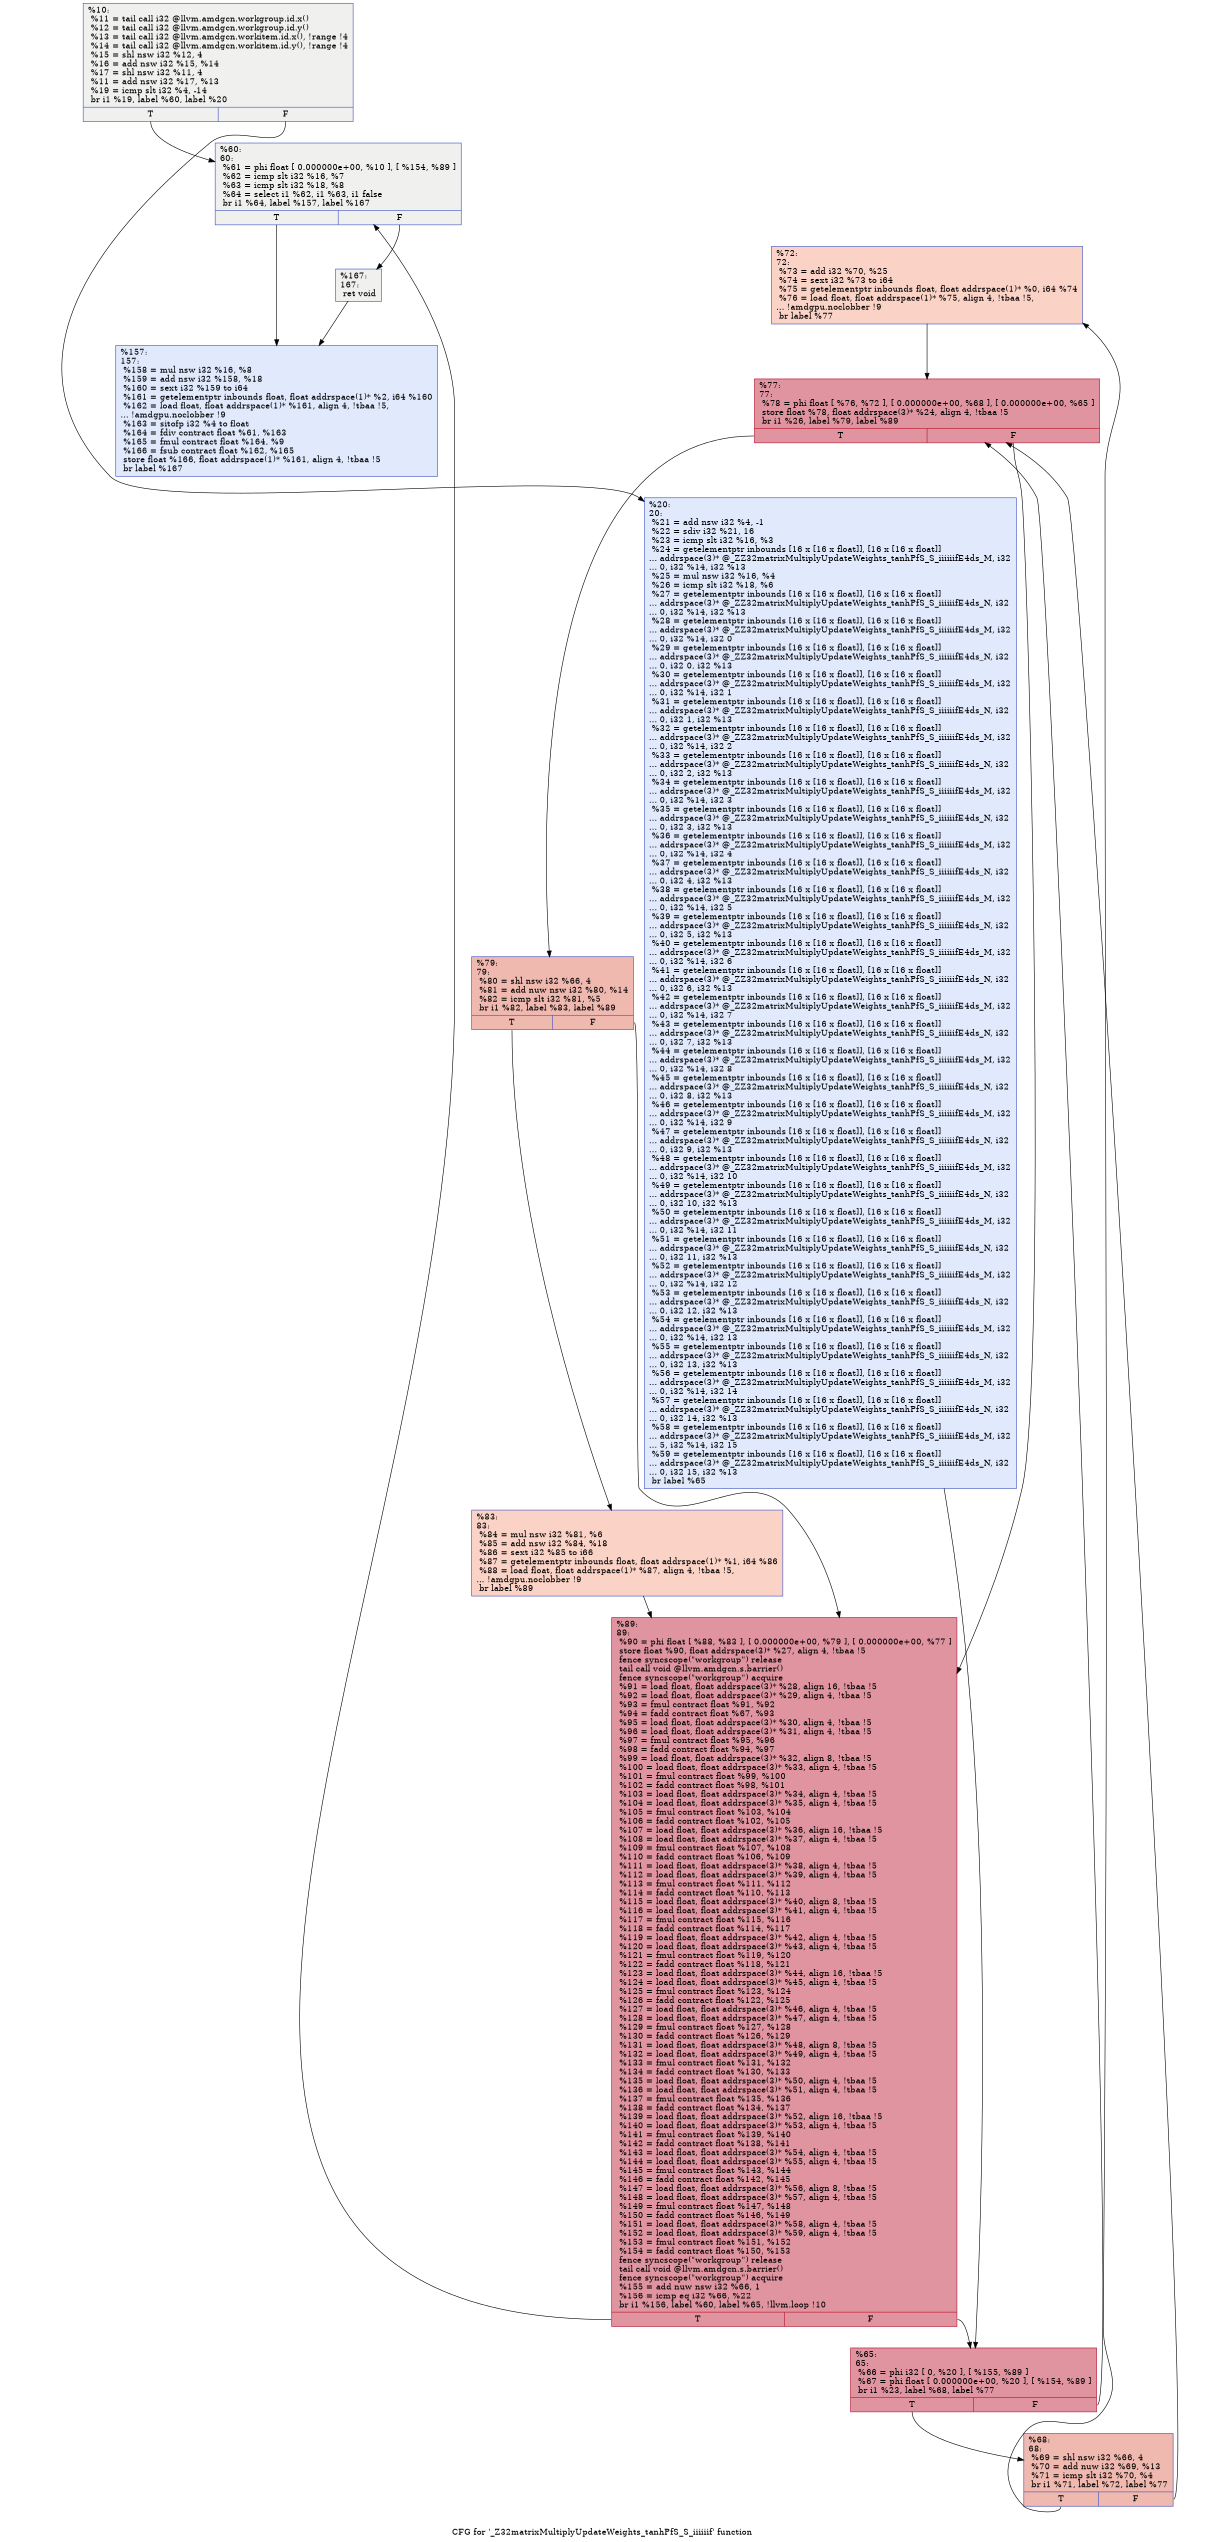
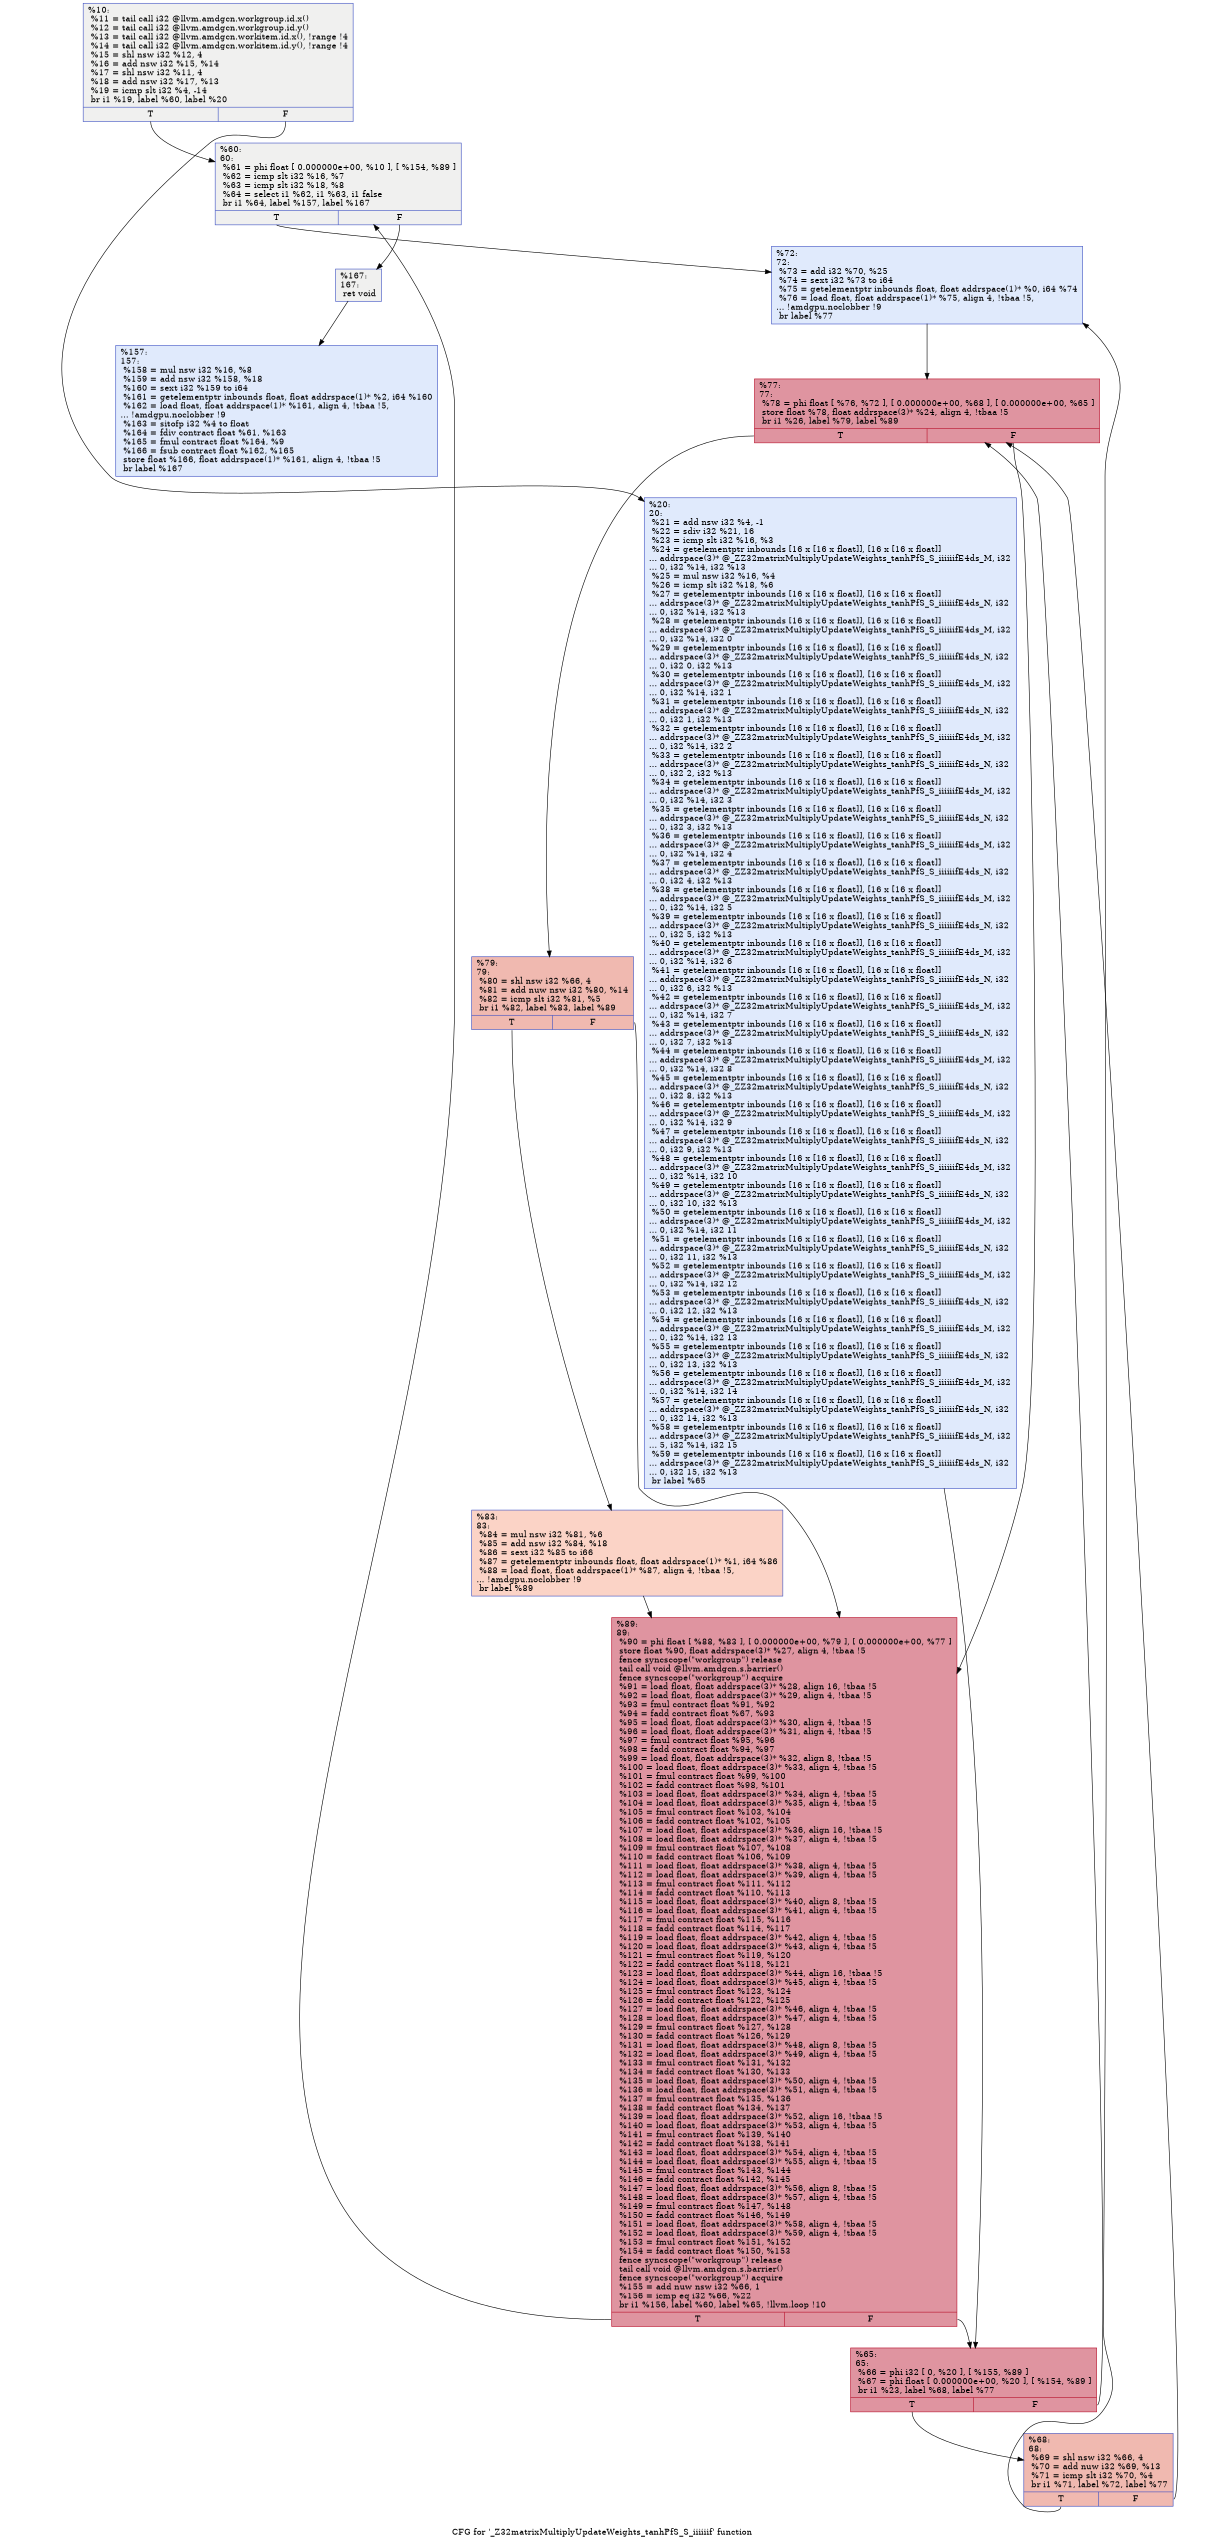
node "%10:": text "%11 = add nsw i32 %17, %13" -> "%18 = add nsw i32 %17, %13"
edge "%60:" -> "%157:": now "%60:" -> "%72:"
node "%72:": fillcolor #f59c7d70 -> #b9d0f970
